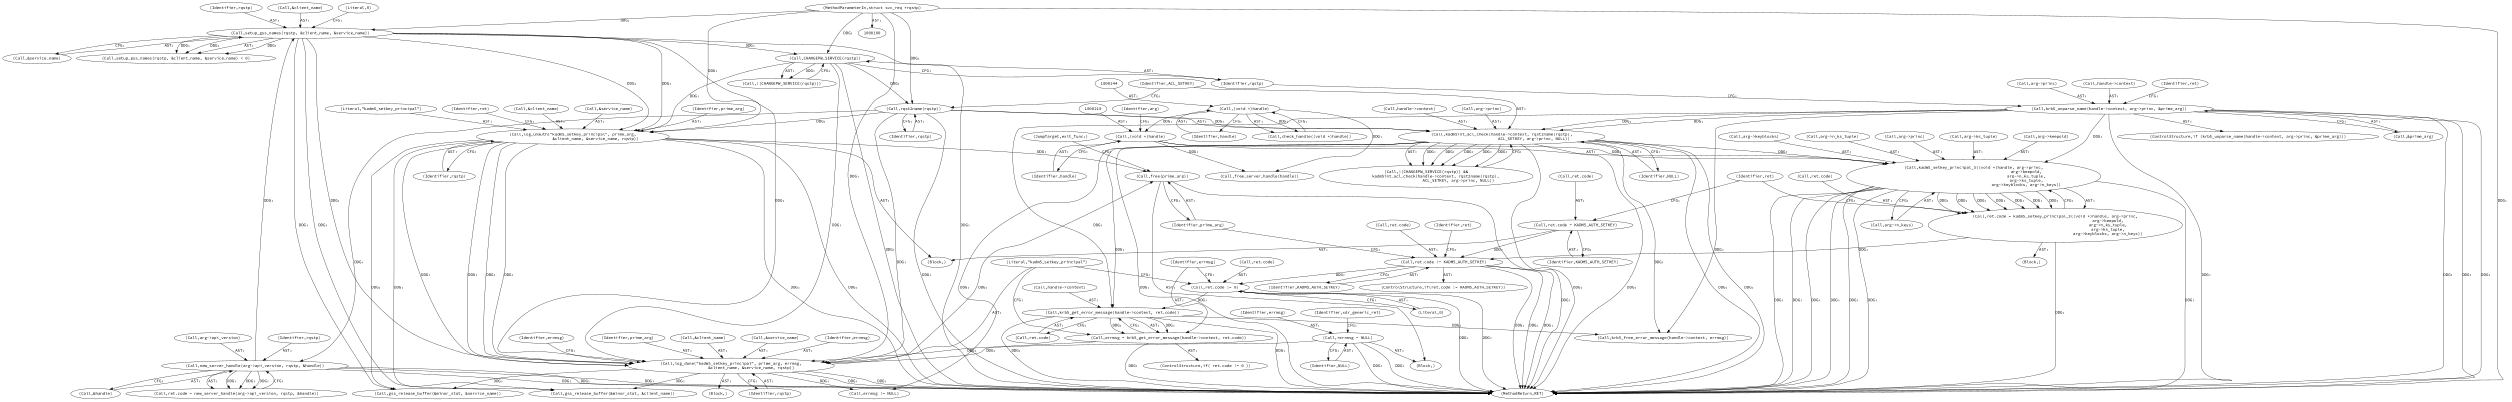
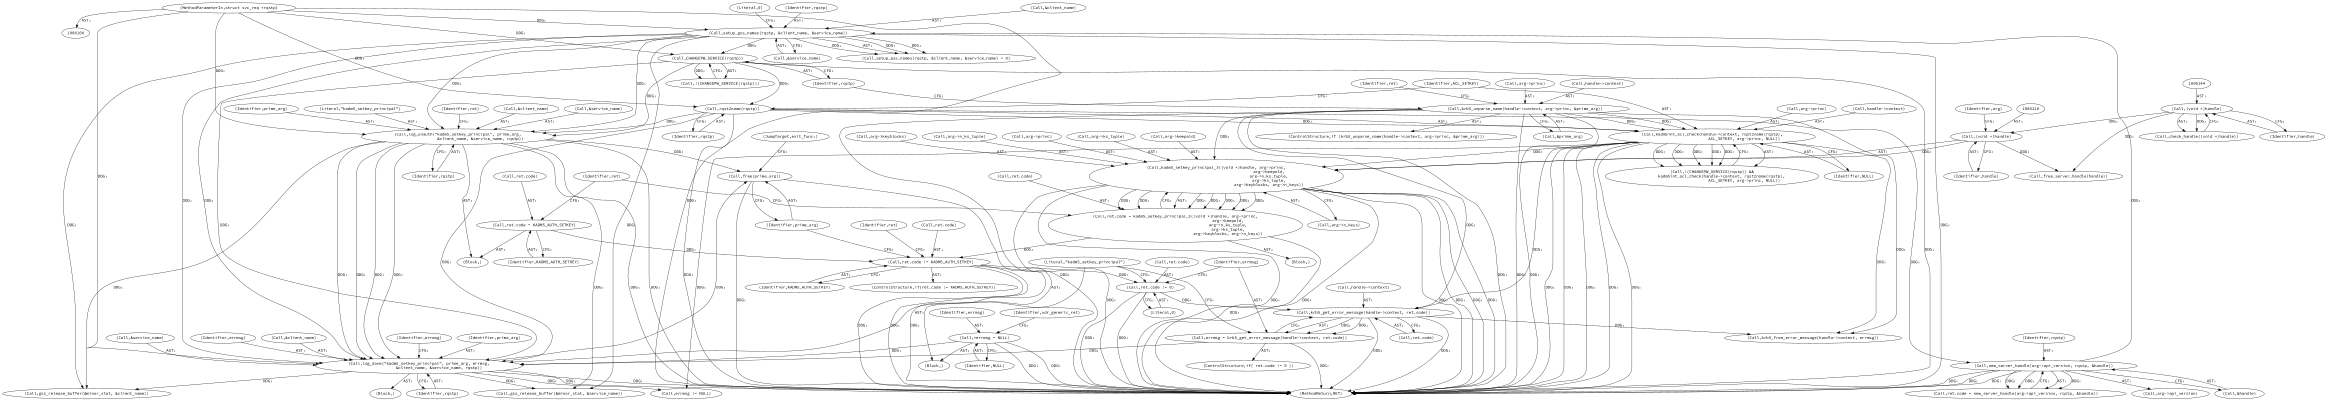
edge "(Call,arg->api_version)" -> "(Call,new_server_handle(arg->api_version, rqstp, &handle))": reversed
